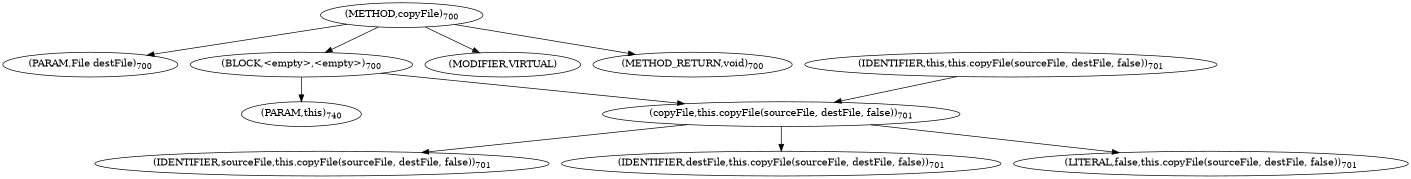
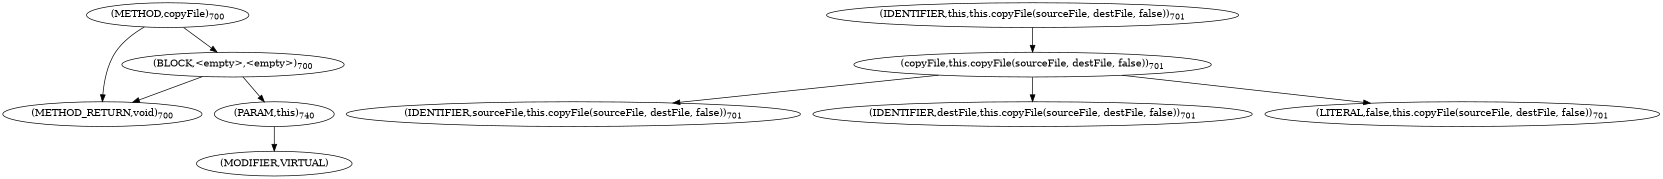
edge "(METHOD,copyFile)" -> "(MODIFIER,VIRTUAL)": now "(PARAM,this)" -> "(MODIFIER,VIRTUAL)"
node "(PARAM,File destFile)": removed
edge "(BLOCK,<empty>,<empty>)" -> "(copyFile,this.copyFile(sourceFile, destFile, false))": now "(BLOCK,<empty>,<empty>)" -> "(METHOD_RETURN,void)"
